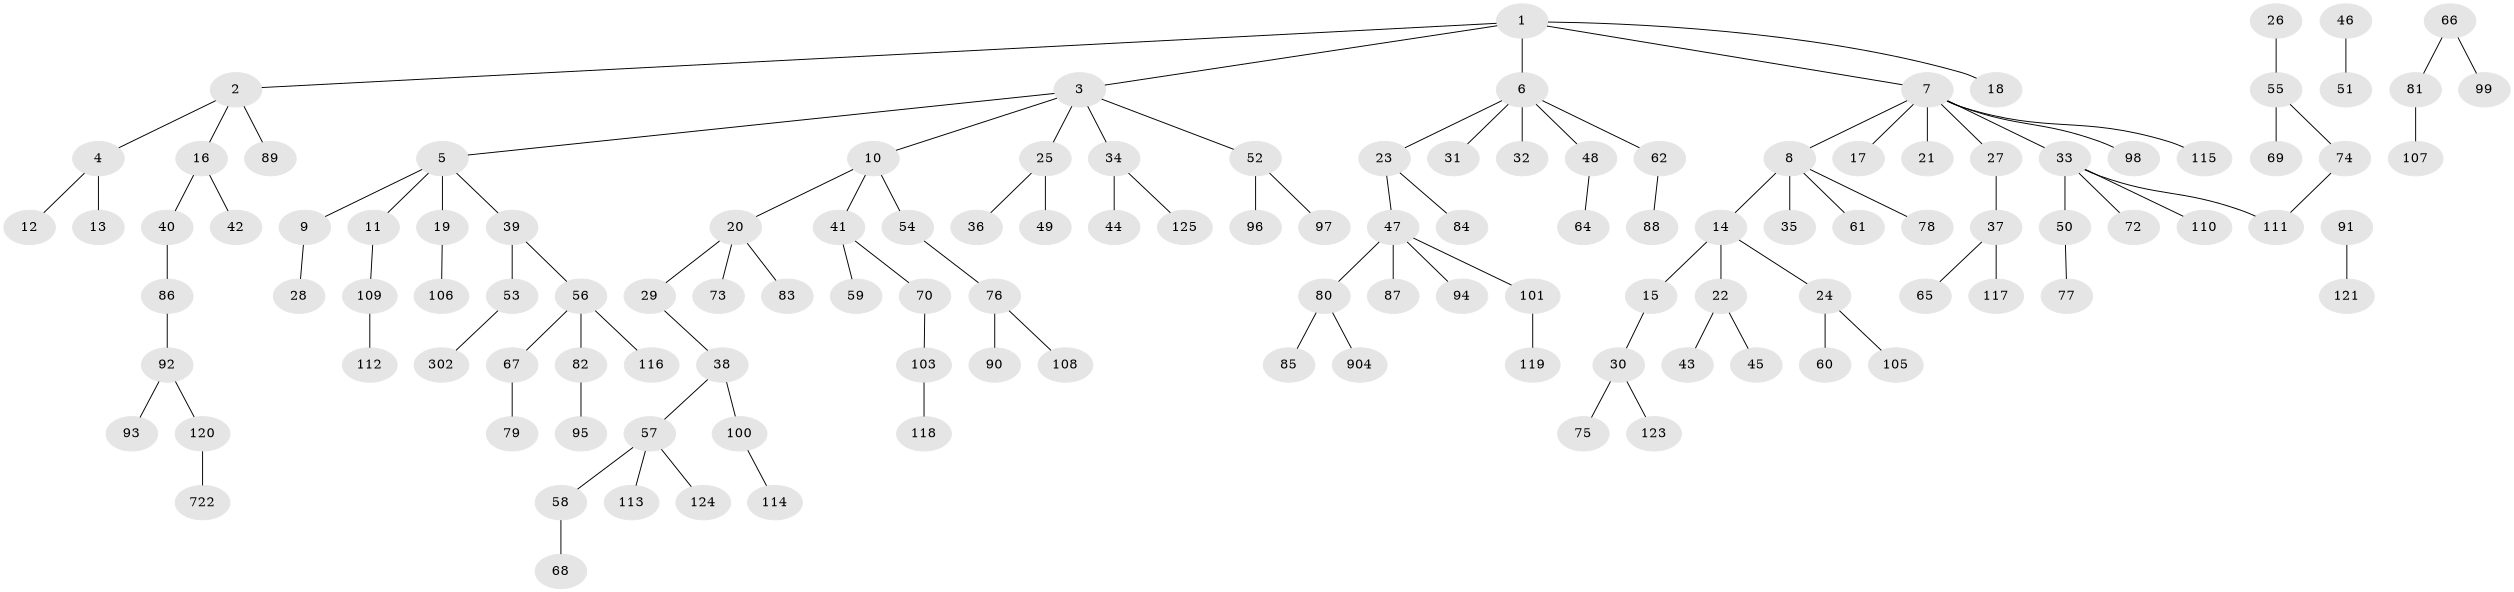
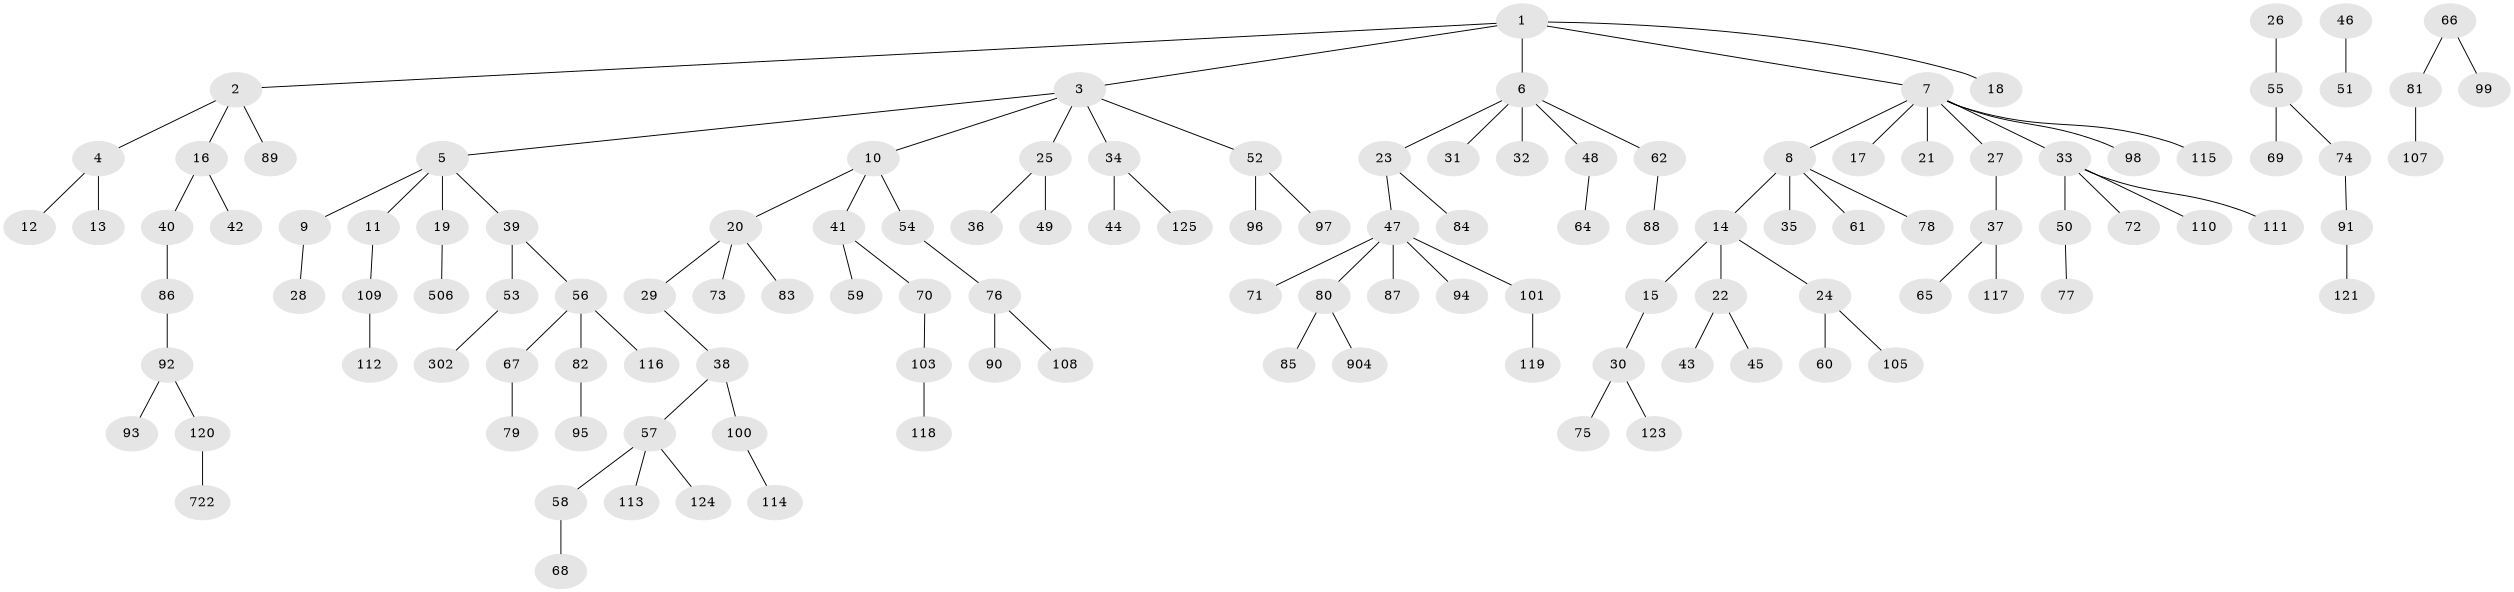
edge "74" -- "111": now "74" -- "91"
node "106": label "106" -> "506"
node "71": added
